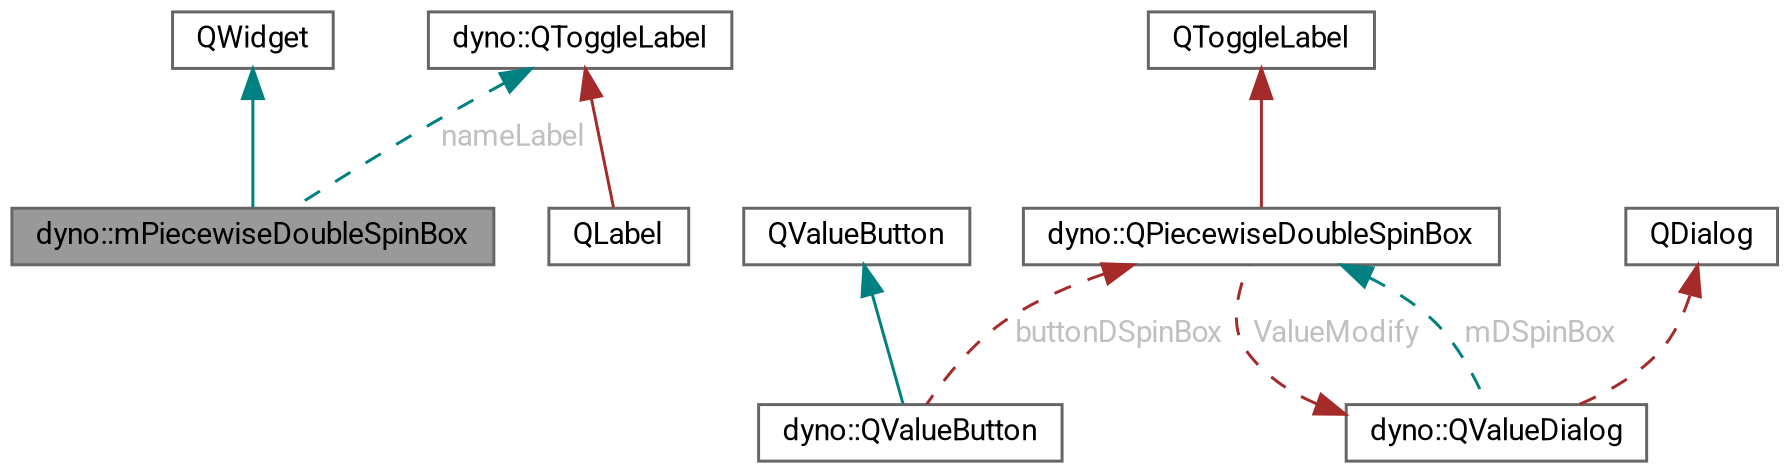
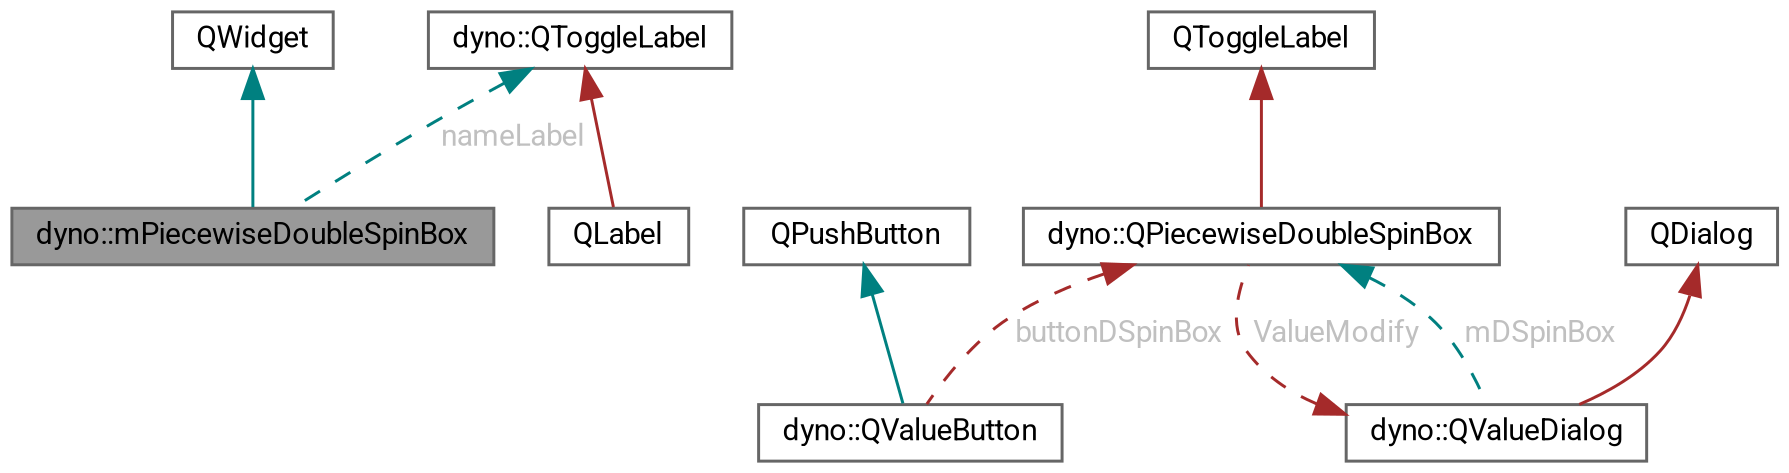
node "QValueButton": label "QValueButton" -> "QPushButton"
edge "dyno::QValueDialog" -> "QDialog": style dashed -> solid
